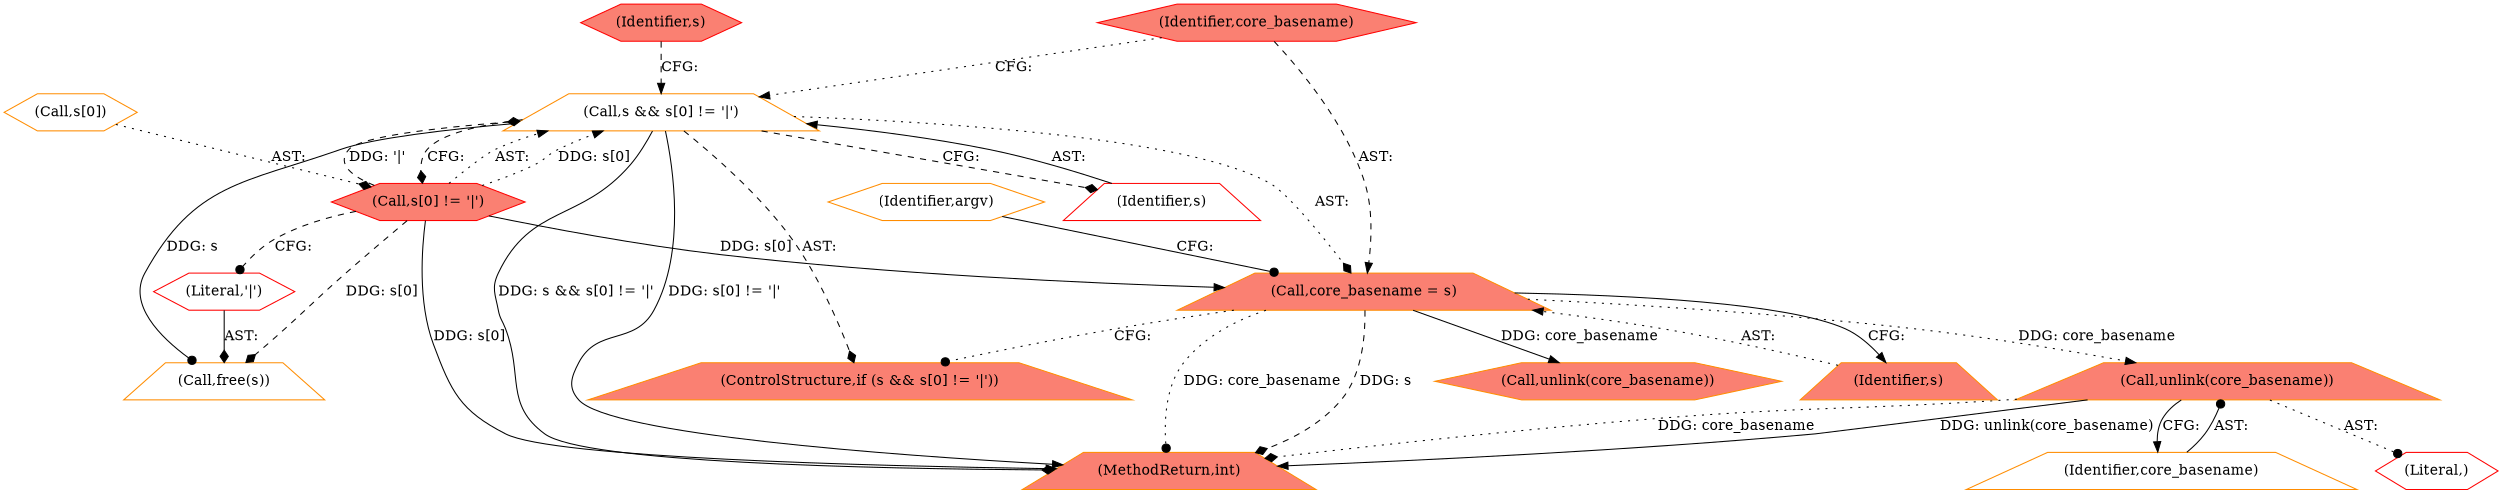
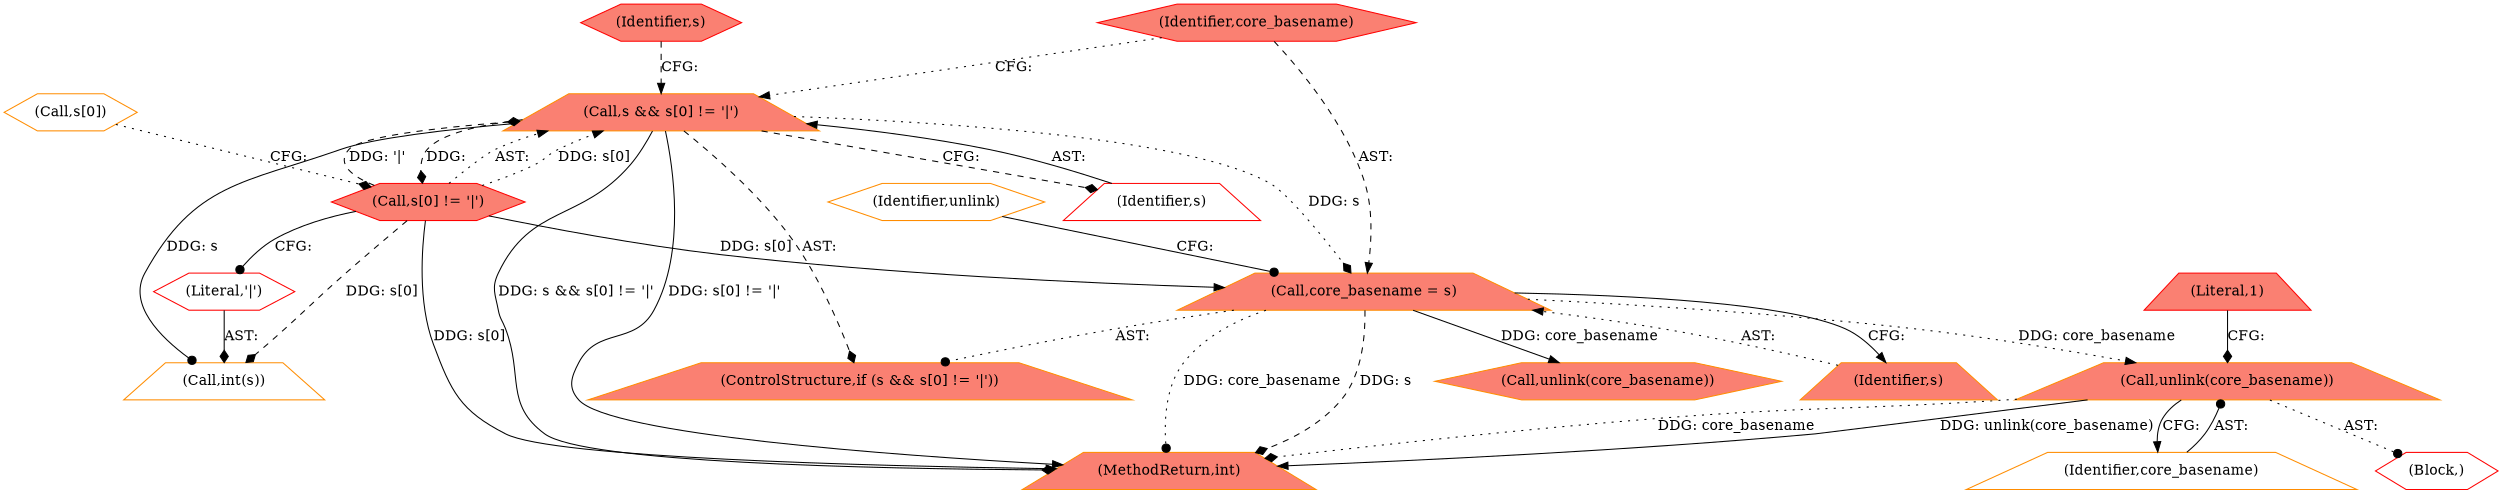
node "(Call,s && s[0] != '|')": fillcolor white -> salmon
edge "(Call,s[0])" -> "(Call,s[0] != '|')": label "AST: " -> "CFG: "
edge "(Call,s && s[0] != '|')" -> "(Call,s[0] != '|')": label "CFG: " -> "DDG: "
node "(Identifier,argv)": label "(Identifier,argv)" -> "(Identifier,unlink)"
edge "(Call,s && s[0] != '|')" -> "(Call,core_basename = s)": label "AST: " -> "DDG: s"
edge "(Call,s[0] != '|')" -> "(Literal,'|')": style dashed -> solid
node "(Literal,1)": added
edge "(Call,core_basename = s)" -> "(ControlStructure,if (s && s[0] != '|'))": label "CFG: " -> "AST: "
node "(Call,free(s))": label "(Call,free(s))" -> "(Call,int(s))"
node "(Literal,)": label "(Literal,)" -> "(Block,)"
